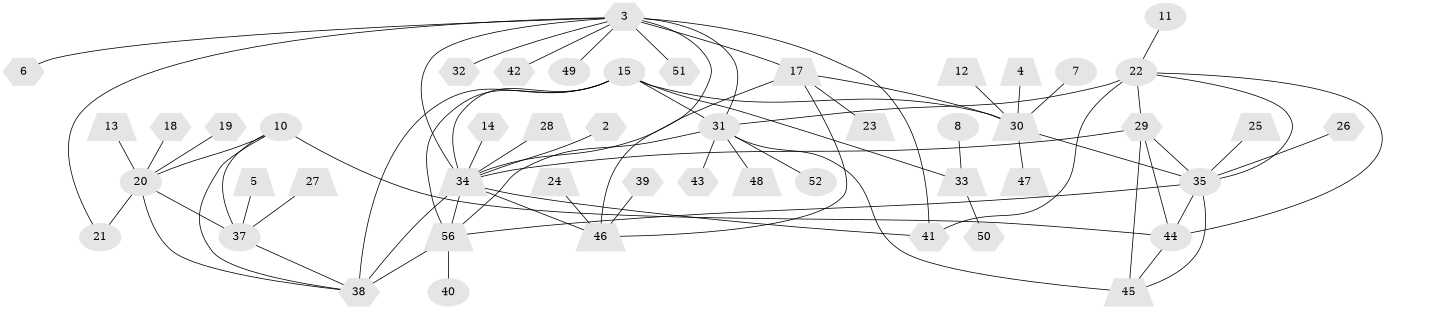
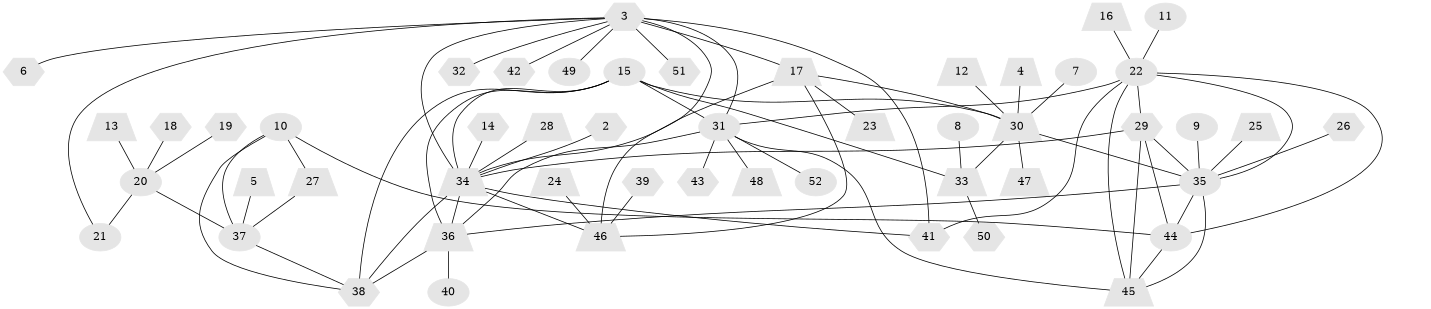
node "16": added
node "9": added
edge "10" -- "20": now "10" -- "27"
edge "30" -- "33": added
edge "22" -- "45": added
node "56": label "56" -> "36"
edge "20" -- "38": removed
